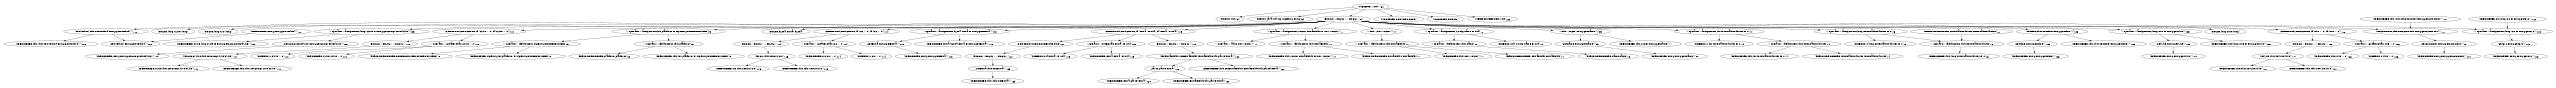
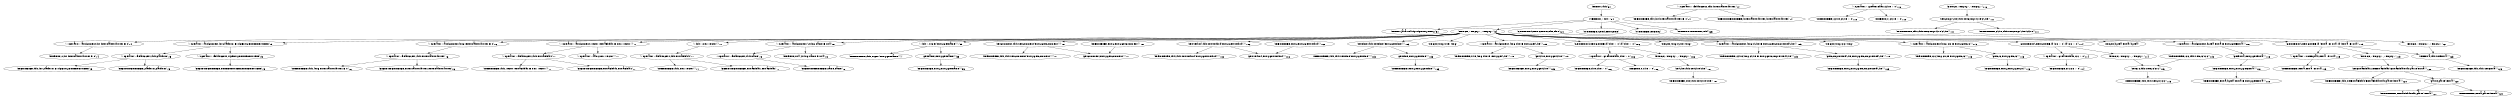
edge "(METHOD,<init>)" -> "(PARAM,this)": reversed
edge "(IDENTIFIER,this,this.setComment(entry.getComment()))" -> "(setComment,this.setComment(entry.getComment()))": reversed
edge "(IDENTIFIER,crc,long crc = entry.getCrc())" -> "(<operator>.assignment,long crc = entry.getCrc())": reversed
node "(CONTROL_STRUCTURE,if (cSize > 0),if (cSize > 0))": removed
edge "(<operator>.assignment,byte[] extra = entry.getExtra())" -> "(IDENTIFIER,extra,byte[] extra = entry.getExtra())": now "(IDENTIFIER,entry,entry.getExtra())" -> "(IDENTIFIER,extra,byte[] extra = entry.getExtra())"
edge "(FIELD_IDENTIFIER,externalAttributes,externalAttributes)" -> "(<operator>.fieldAccess,this.externalAttributes)": reversed
edge "(CONTROL_STRUCTURE,if (extra != null),if (extra != null))" -> "(CONTROL_STRUCTURE,else,else)": now "(CONTROL_STRUCTURE,if (extra != null),if (extra != null))" -> "(setExtra,this.setExtra())"
edge "(<operator>.assignment,int internalAttributes = 0)" -> "(<operator>.fieldAccess,this.internalAttributes)": removed
node "(LITERAL,0,long externalAttributes = 0)": removed
edge "(getComment,entry.getComment())" -> "(IDENTIFIER,entry,entry.getComment())": reversed
node "(IDENTIFIER,ZipEntry,int platform = ZipEntry.PLATFORM_FAT)": removed
node "(LITERAL,0,crc > 0)": removed
node "(LITERAL,null,extra != null)": removed
edge "(setCrc,this.setCrc(crc))" -> "(IDENTIFIER,crc,this.setCrc(crc))": reversed
node "(IDENTIFIER,this,this.setSize(size))": removed
